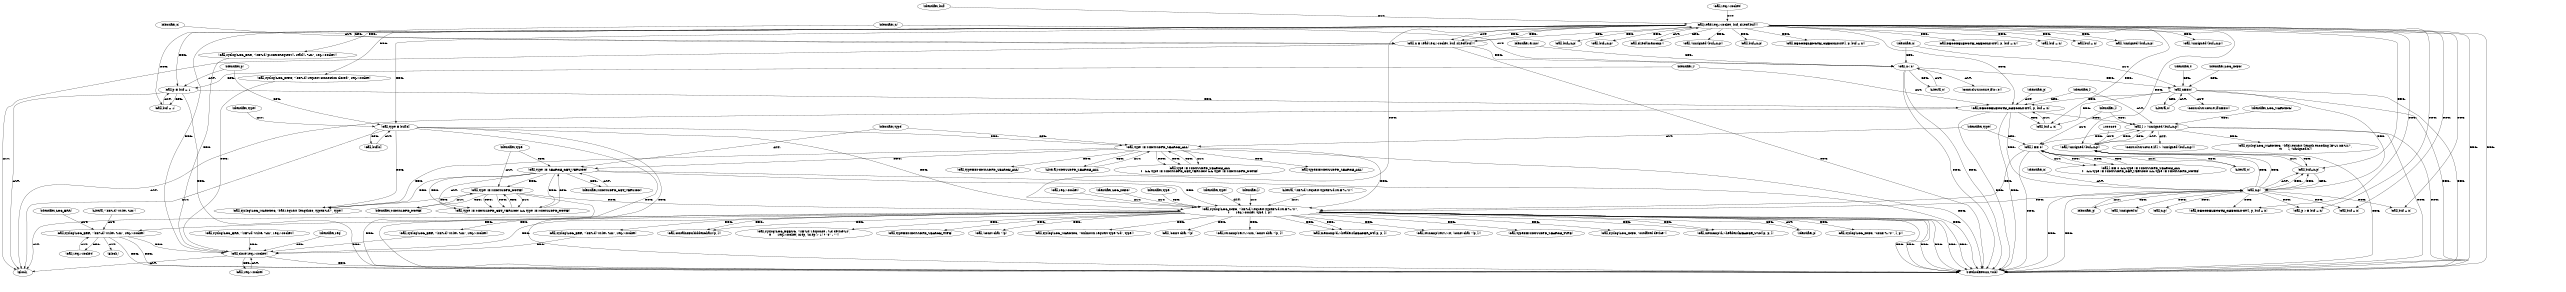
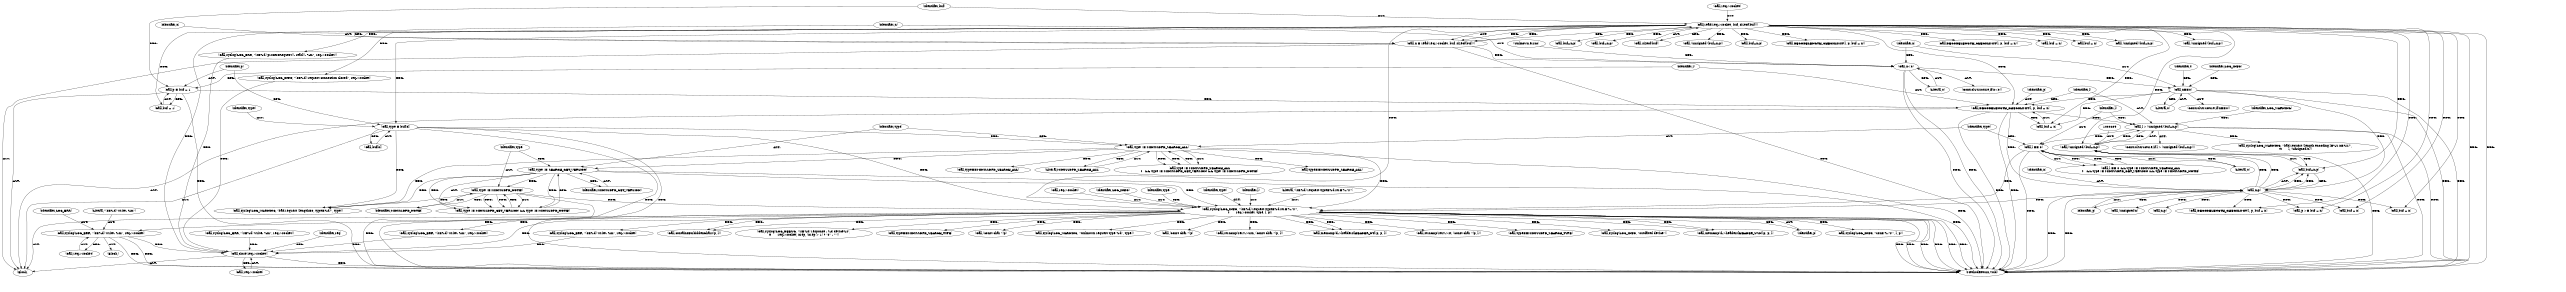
edge "(Call,read(req->socket, buf, sizeof(buf)))" -> "(Call,p = buf + 1)": now "(Identifier,buf)" -> "(Call,p = buf + 1)"
node "(Identifier,errno)": label "(Identifier,errno)" -> "(Unknown,errno)"
node "(Call,sizeof(memcmp))": label "(Call,sizeof(memcmp))" -> "(Call,sizeof(buf))"
